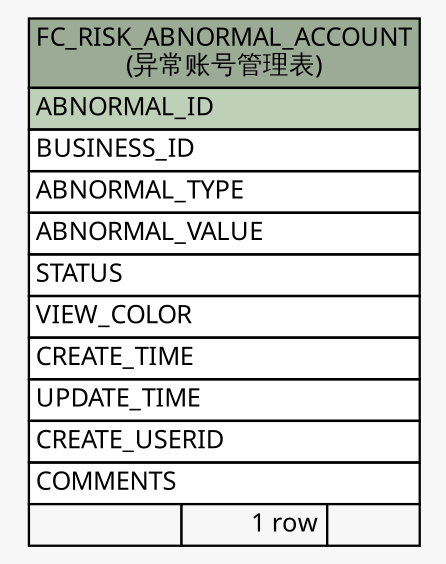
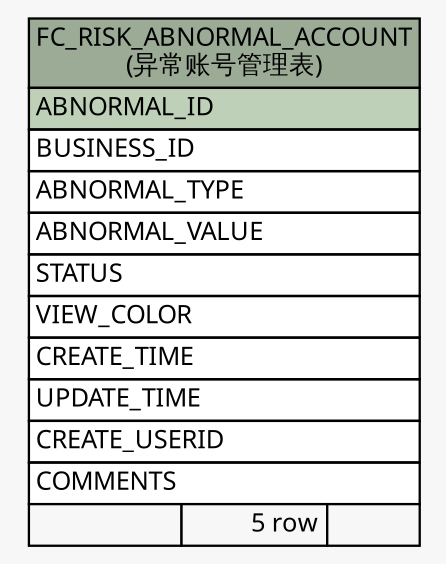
node "FC_RISK_ABNORMAL_ACCOUNT": text "1 row" -> "5 row"
